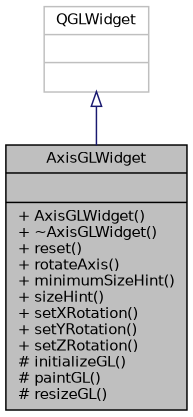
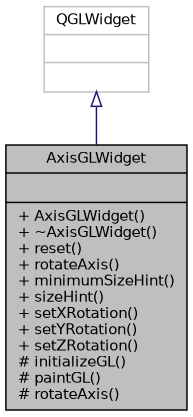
node "AxisGLWidget": text "# resizeGL()" -> "# rotateAxis()"
